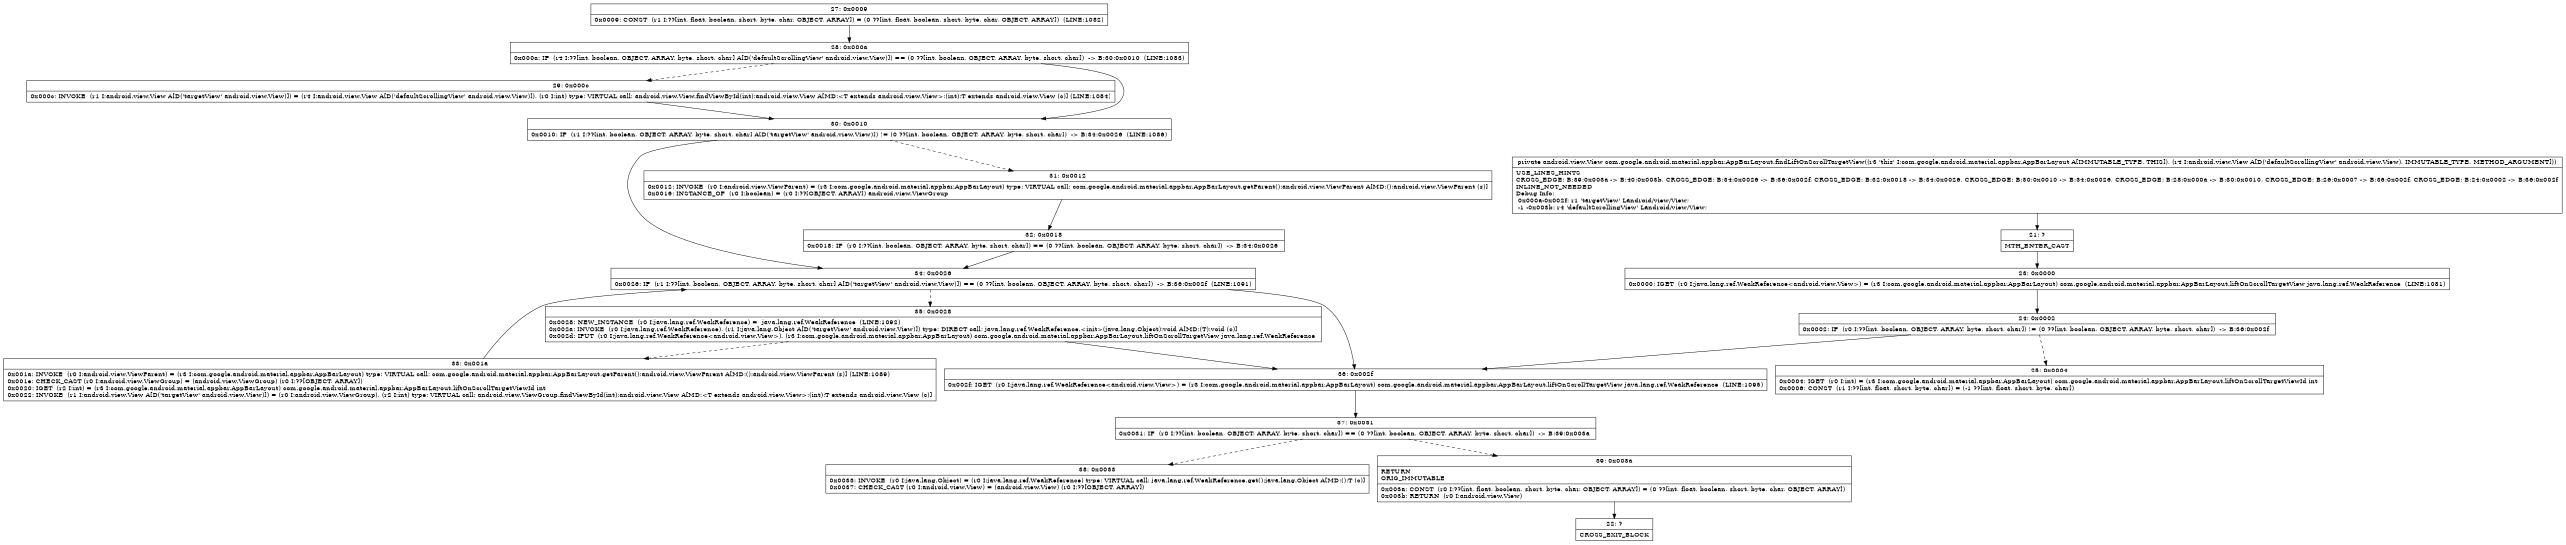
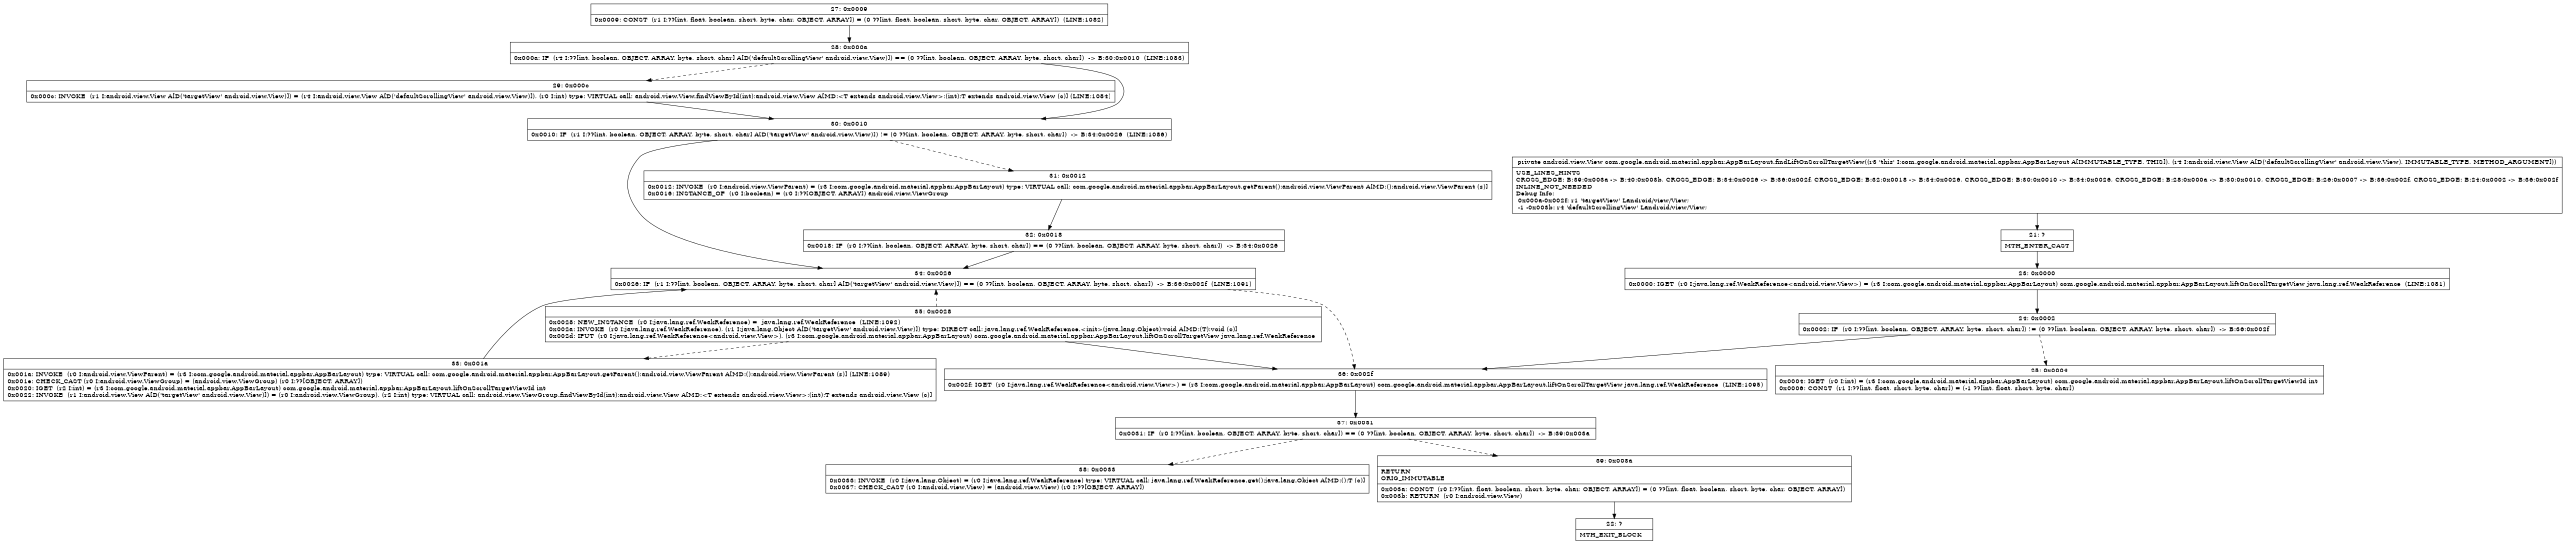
edge "34: 0x0026" -> "35: 0x0028": reversed
edge "34: 0x0026" -> "36: 0x002f": style solid -> dashed
node "22: ?": text "CROSS_EXIT_BLOCK" -> "MTH_EXIT_BLOCK"
